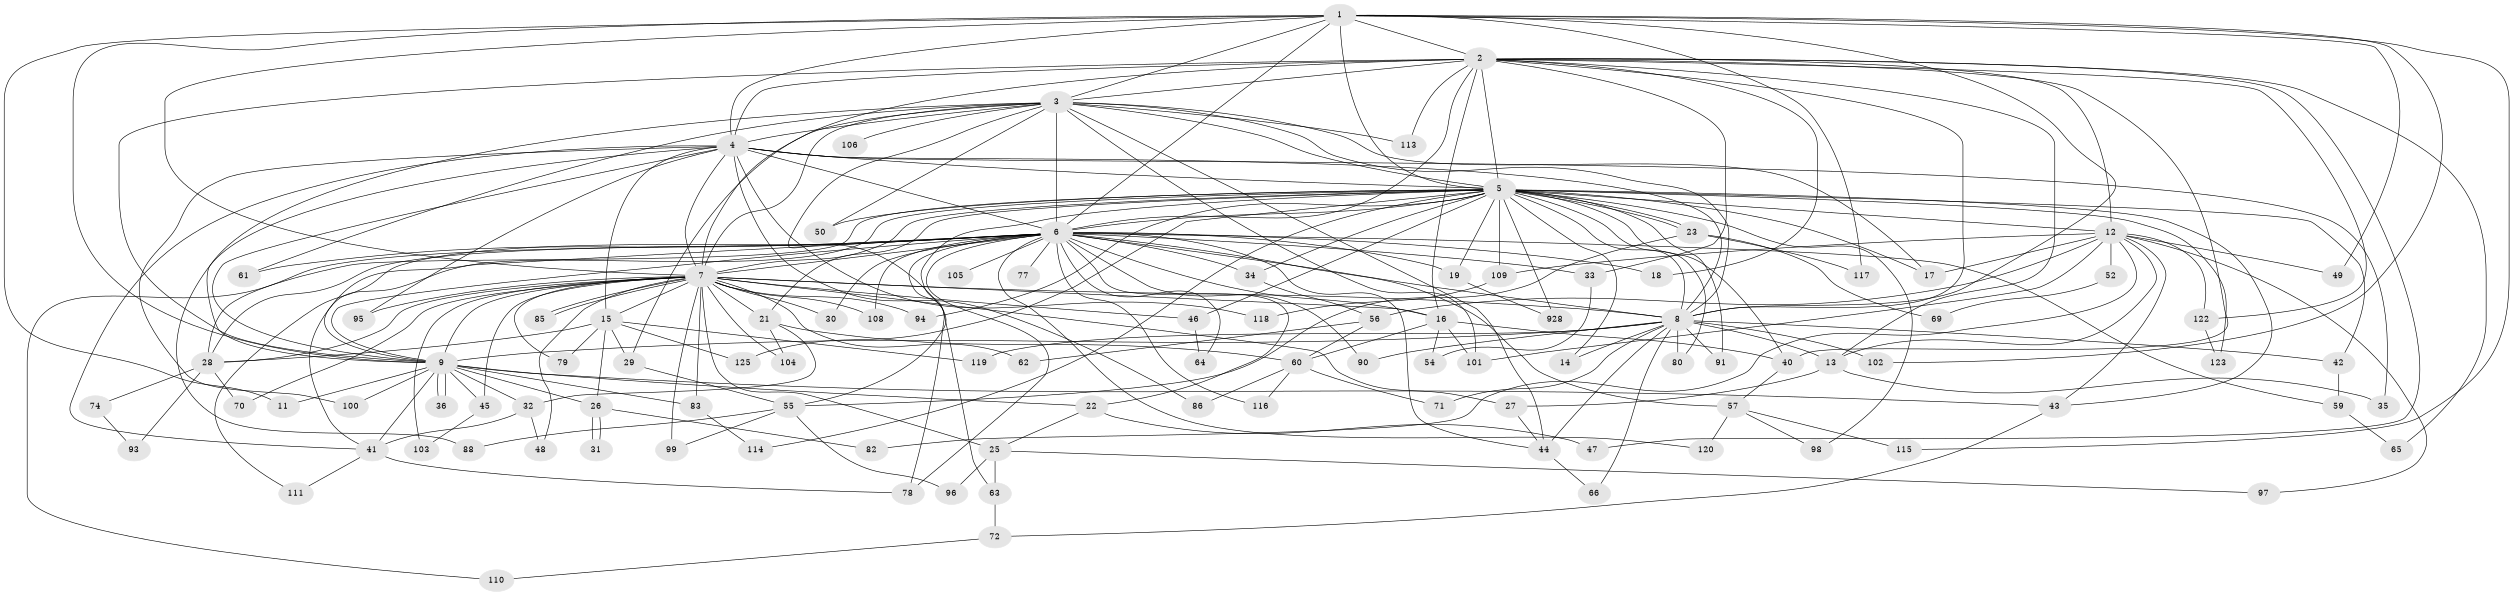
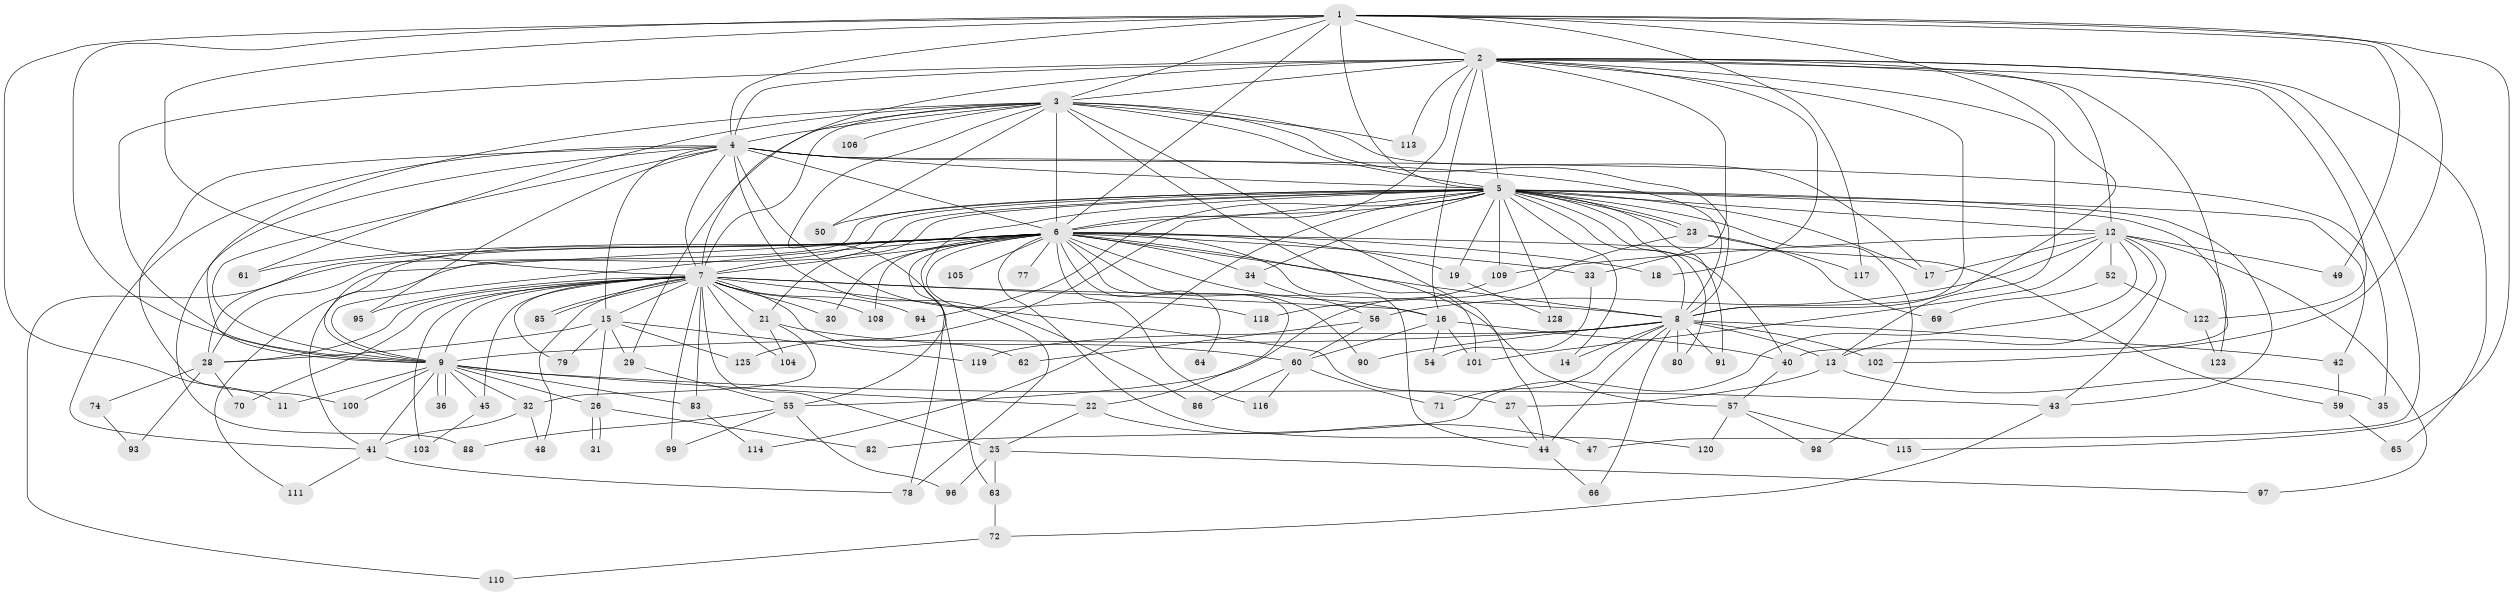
edge "12" -- "122": now "52" -- "122"
node "46": removed
node "928": label "928" -> "128"
